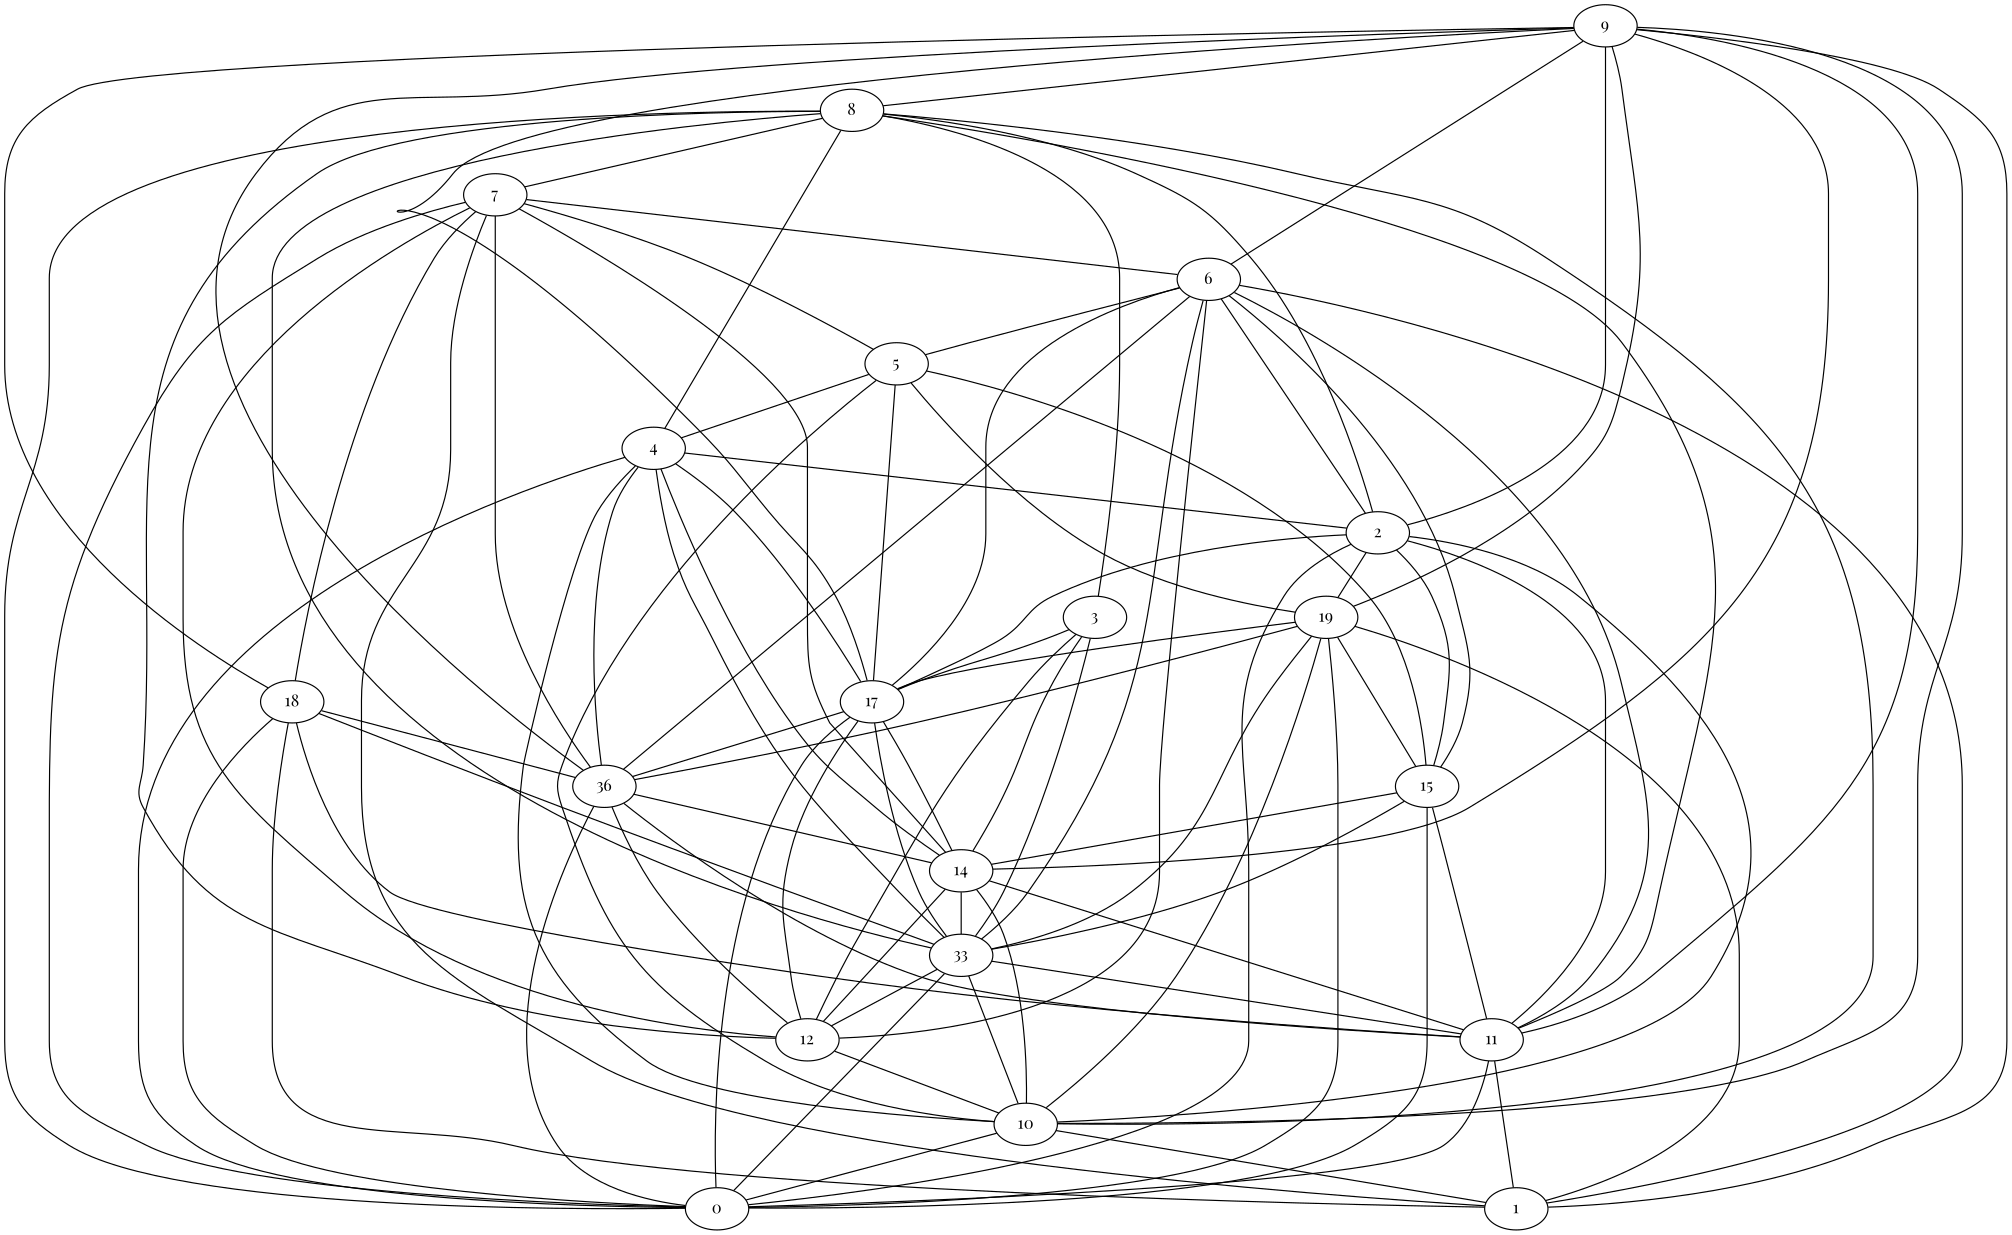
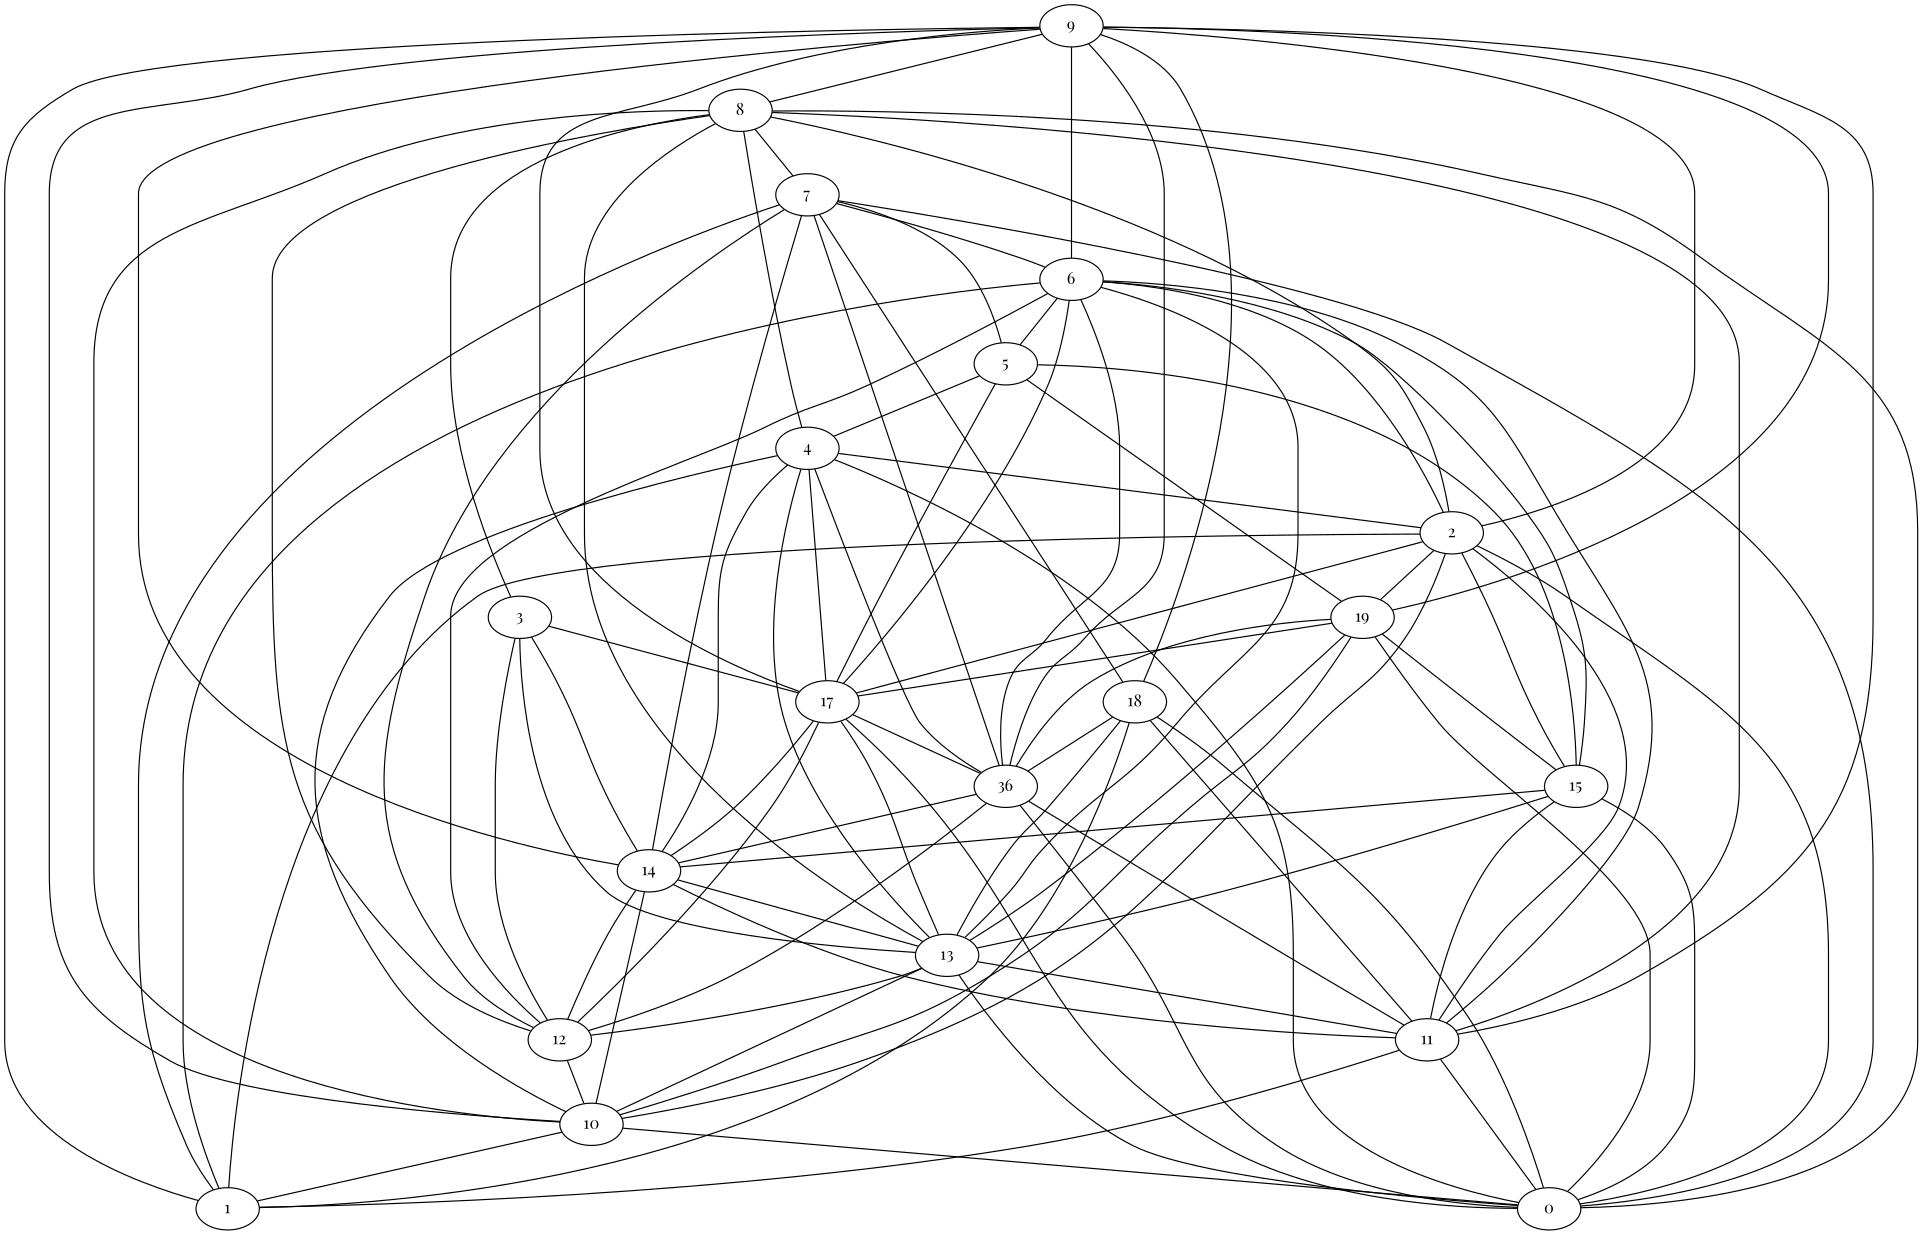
edge "5" -- "10": removed
edge "19" -- "1": now "2" -- "1"
node "33": label "33" -> "13"
